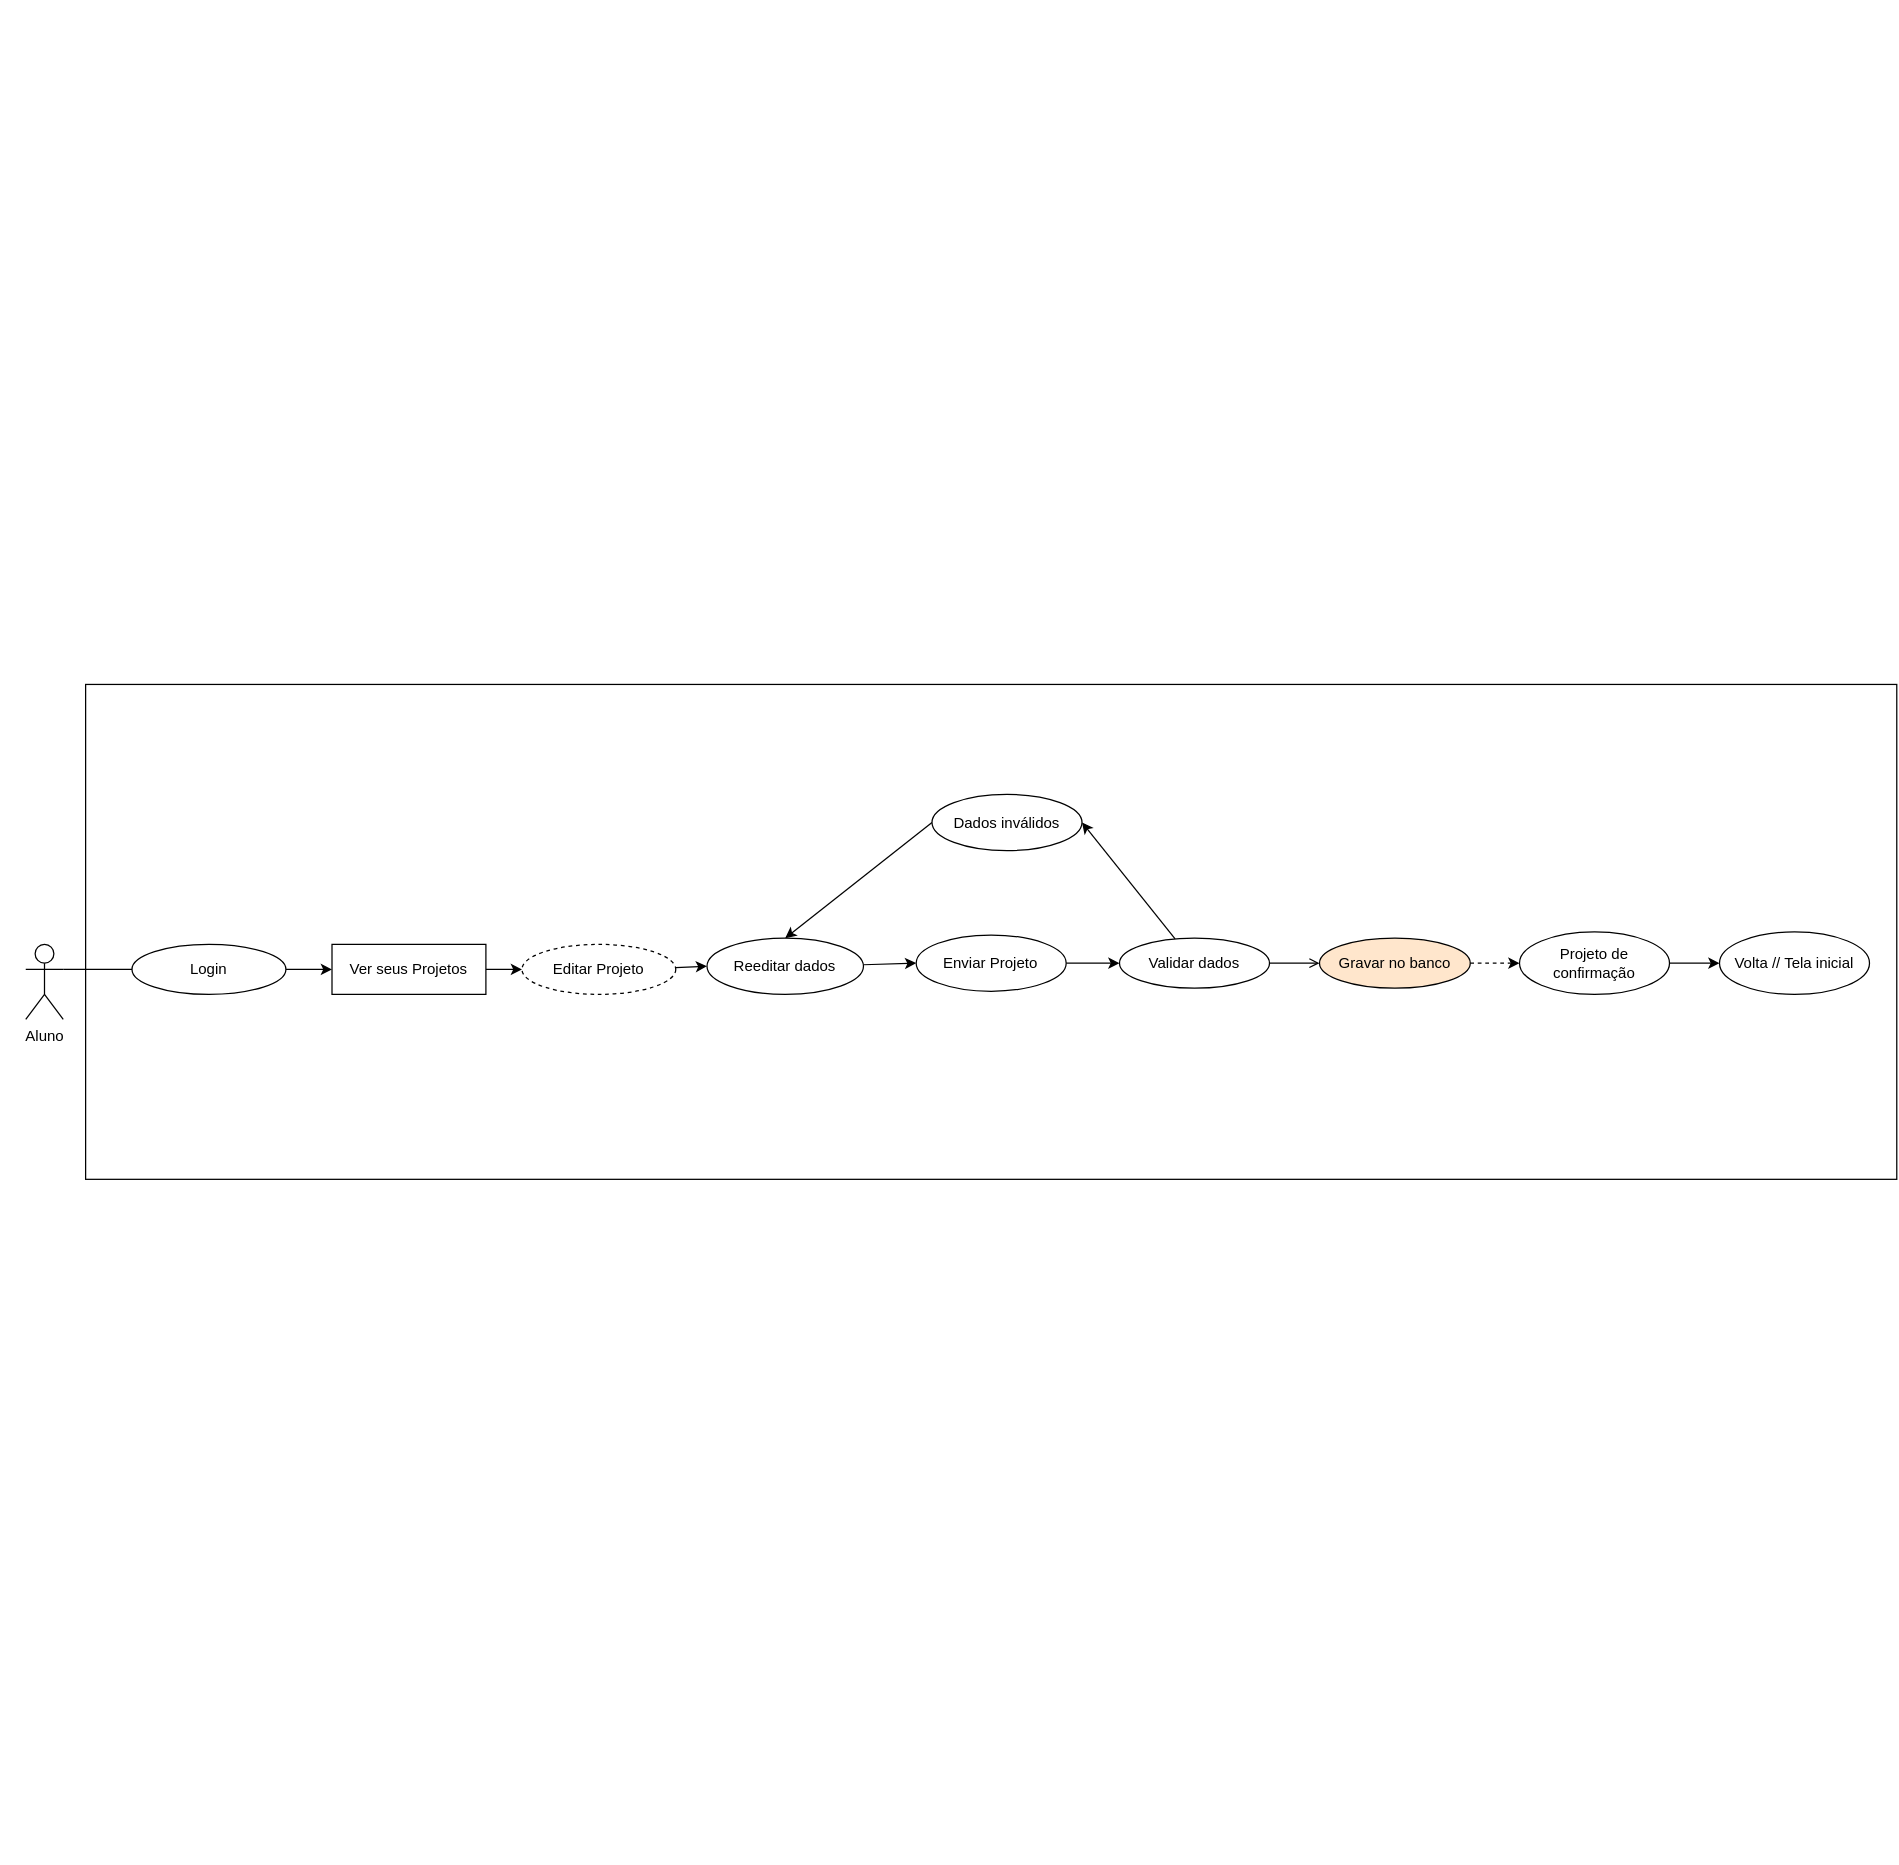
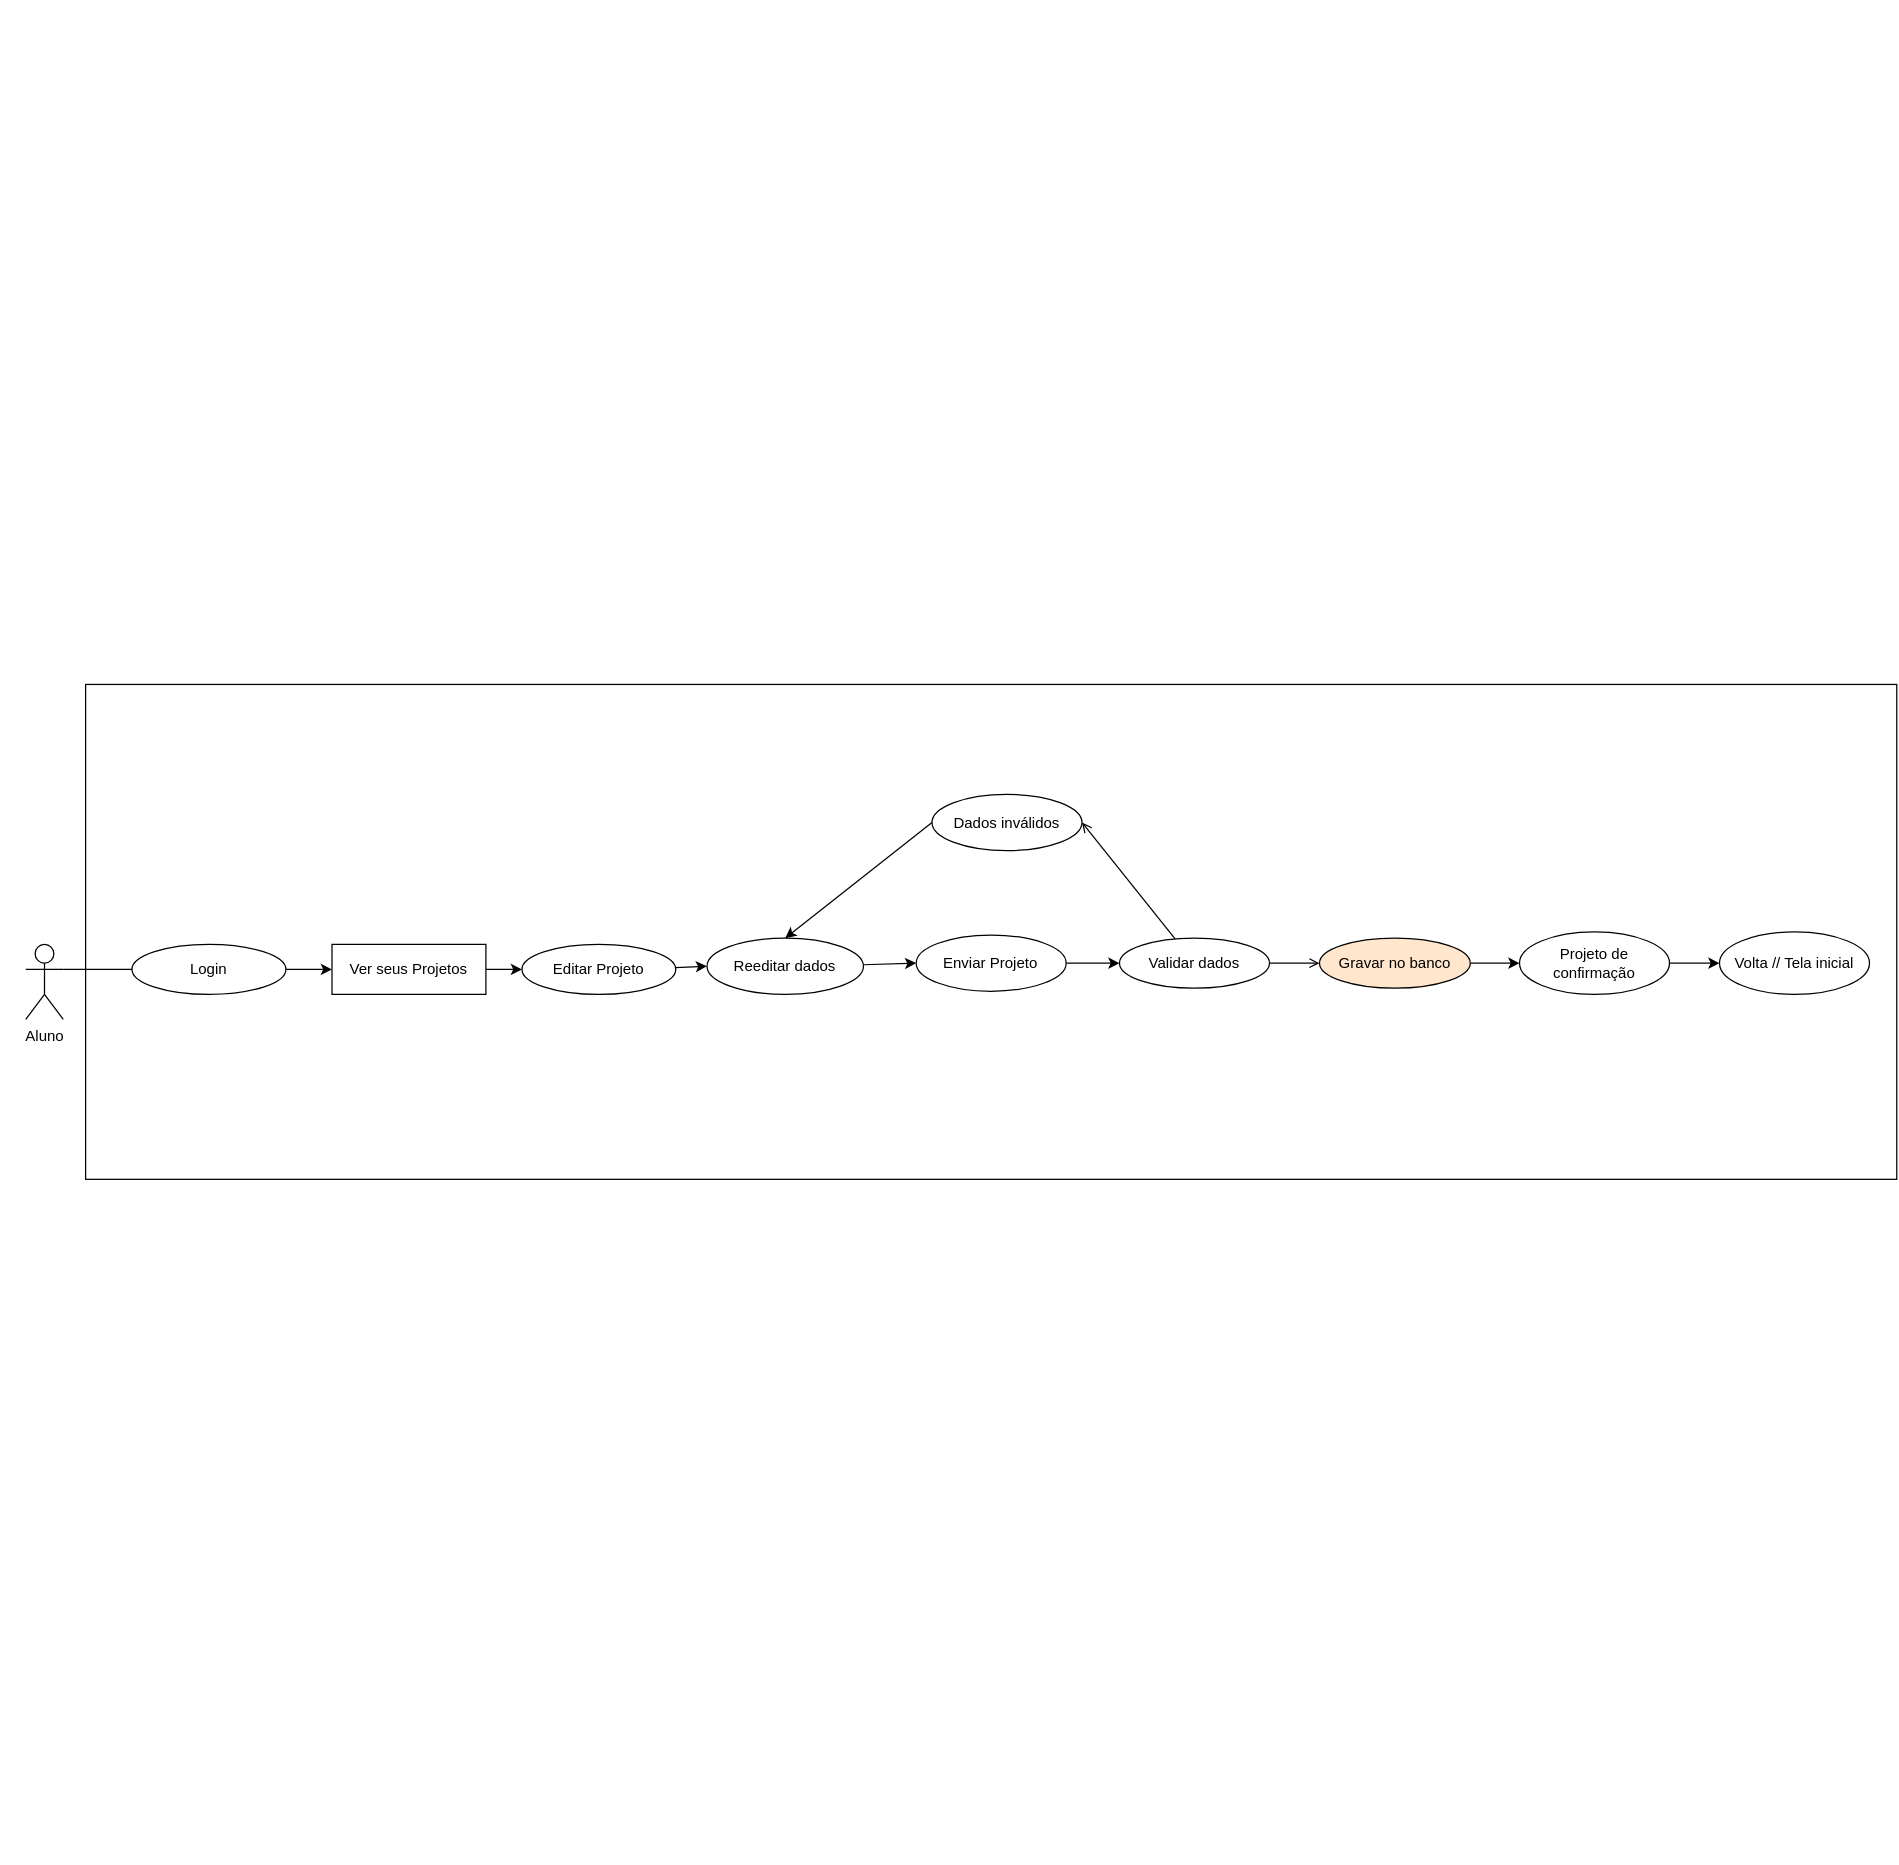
edge "Validar dados" -> "Dados inválidos": arrowhead classic -> open
edge "Gravar no banco" -> "Projeto de confirmação": style dashed -> solid
node "Editar Projeto": style dashed -> solid
